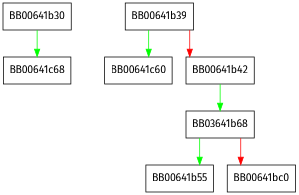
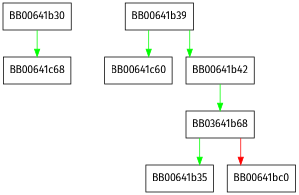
edge "BB00641b39" -> "BB00641b42": color red -> green
node "BB00641b55": label "BB00641b55" -> "BB00641b35"
